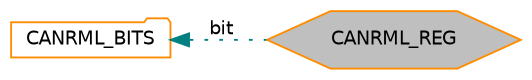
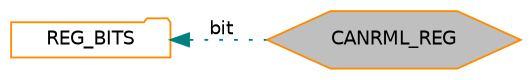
node "CANRML_BITS": label "CANRML_BITS" -> "REG_BITS"
